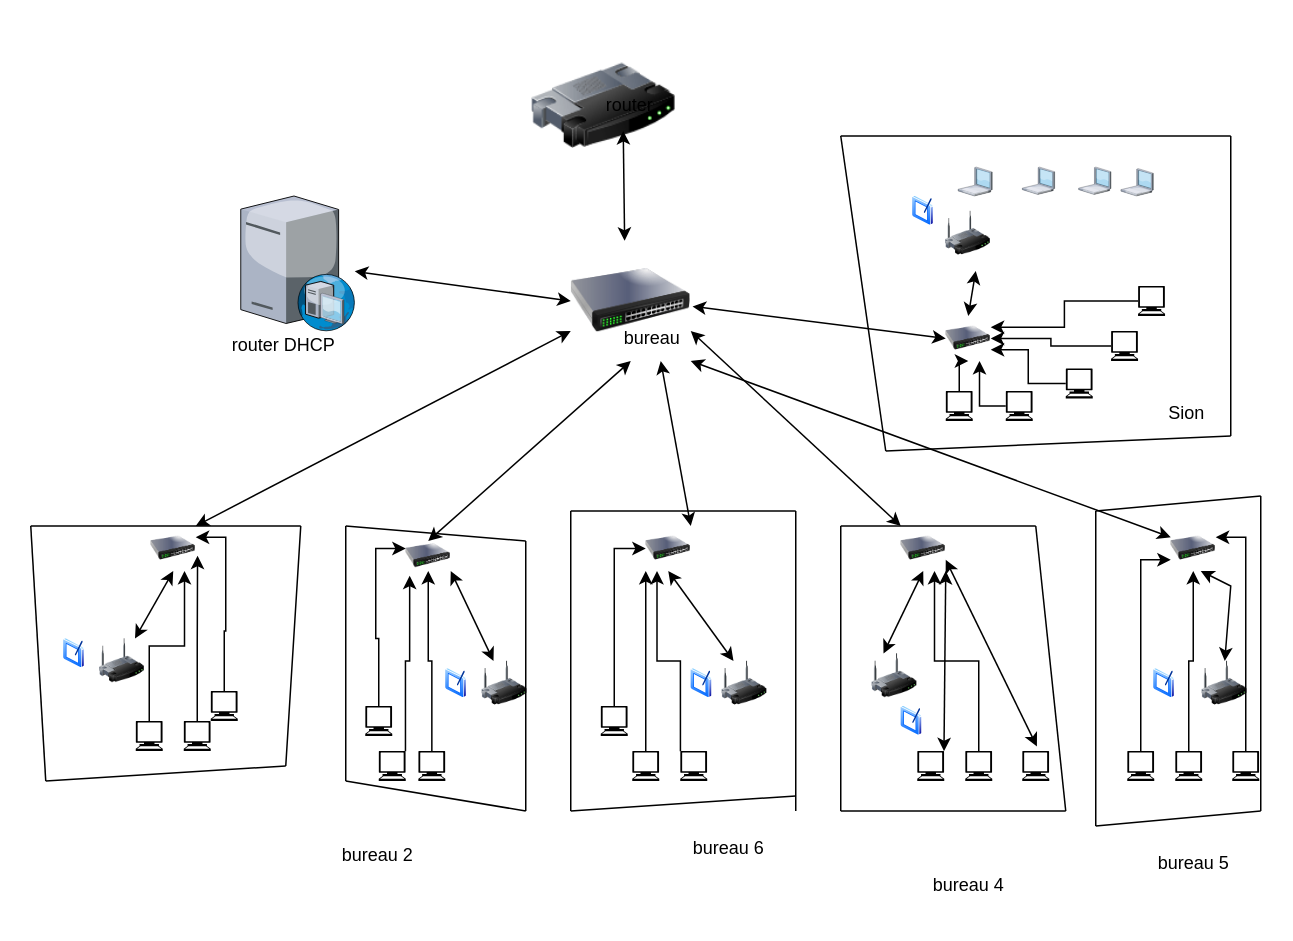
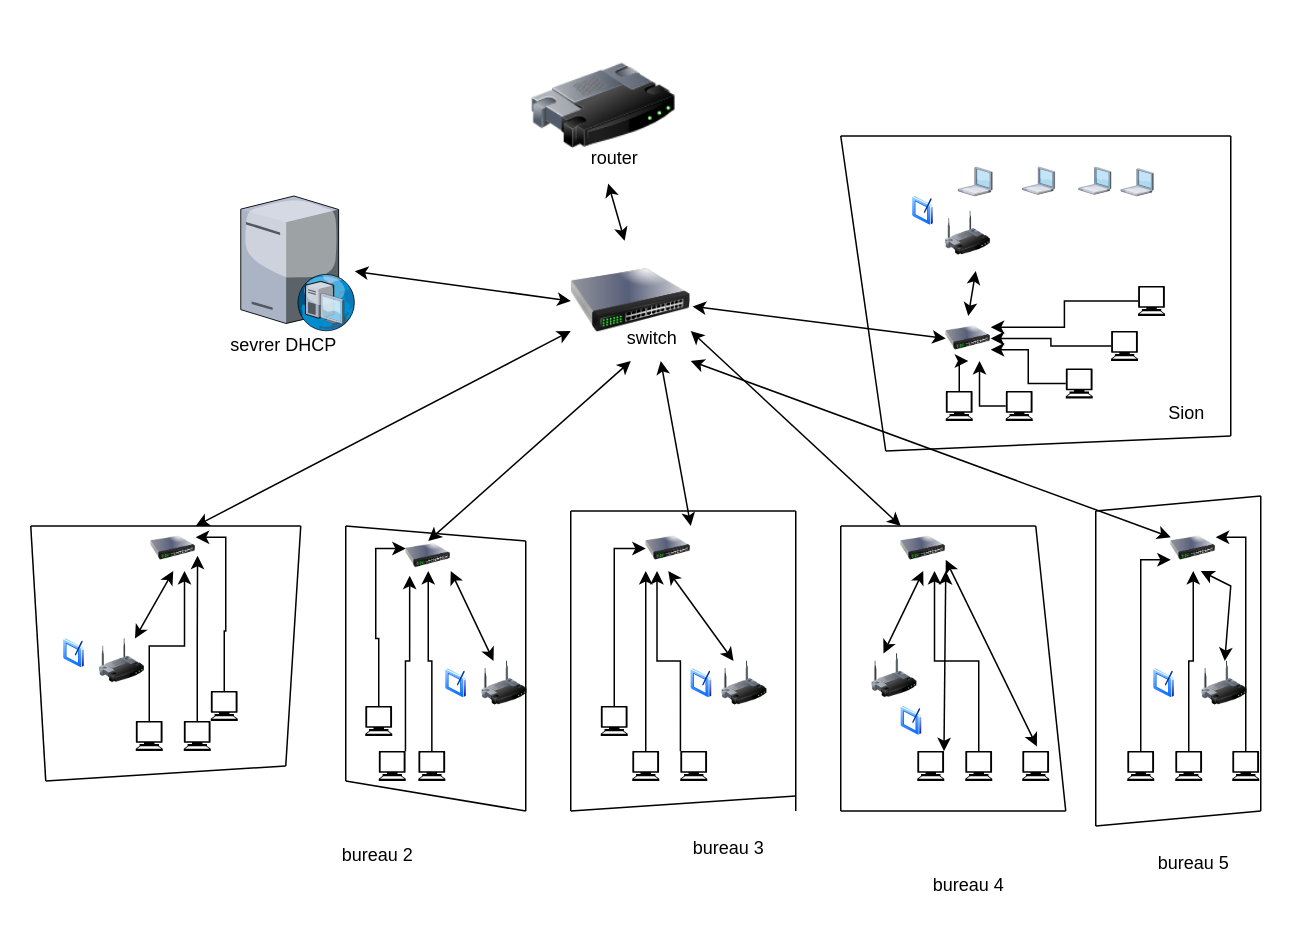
node "router": moved (629, 106) -> (614, 158)
node "bureau": label "bureau" -> "switch"
node "router DHCP": label "router DHCP" -> "sevrer DHCP"
node "bureau 6": label "bureau 6" -> "bureau 3"
